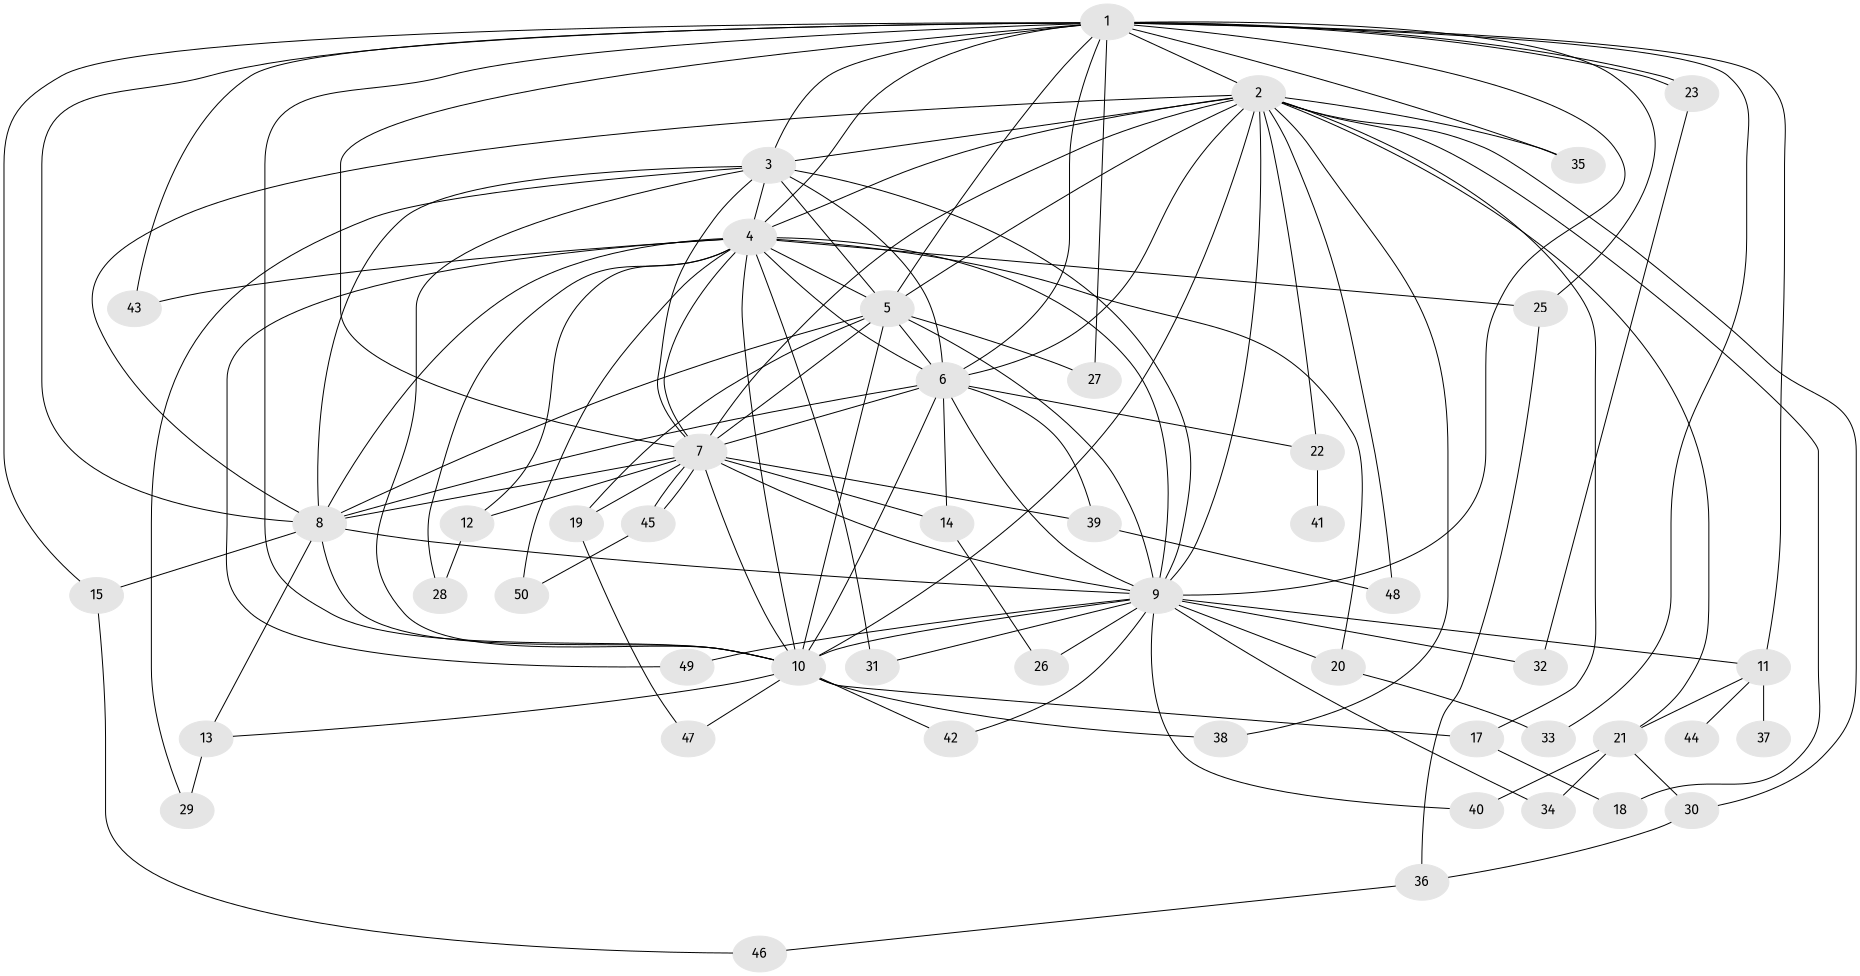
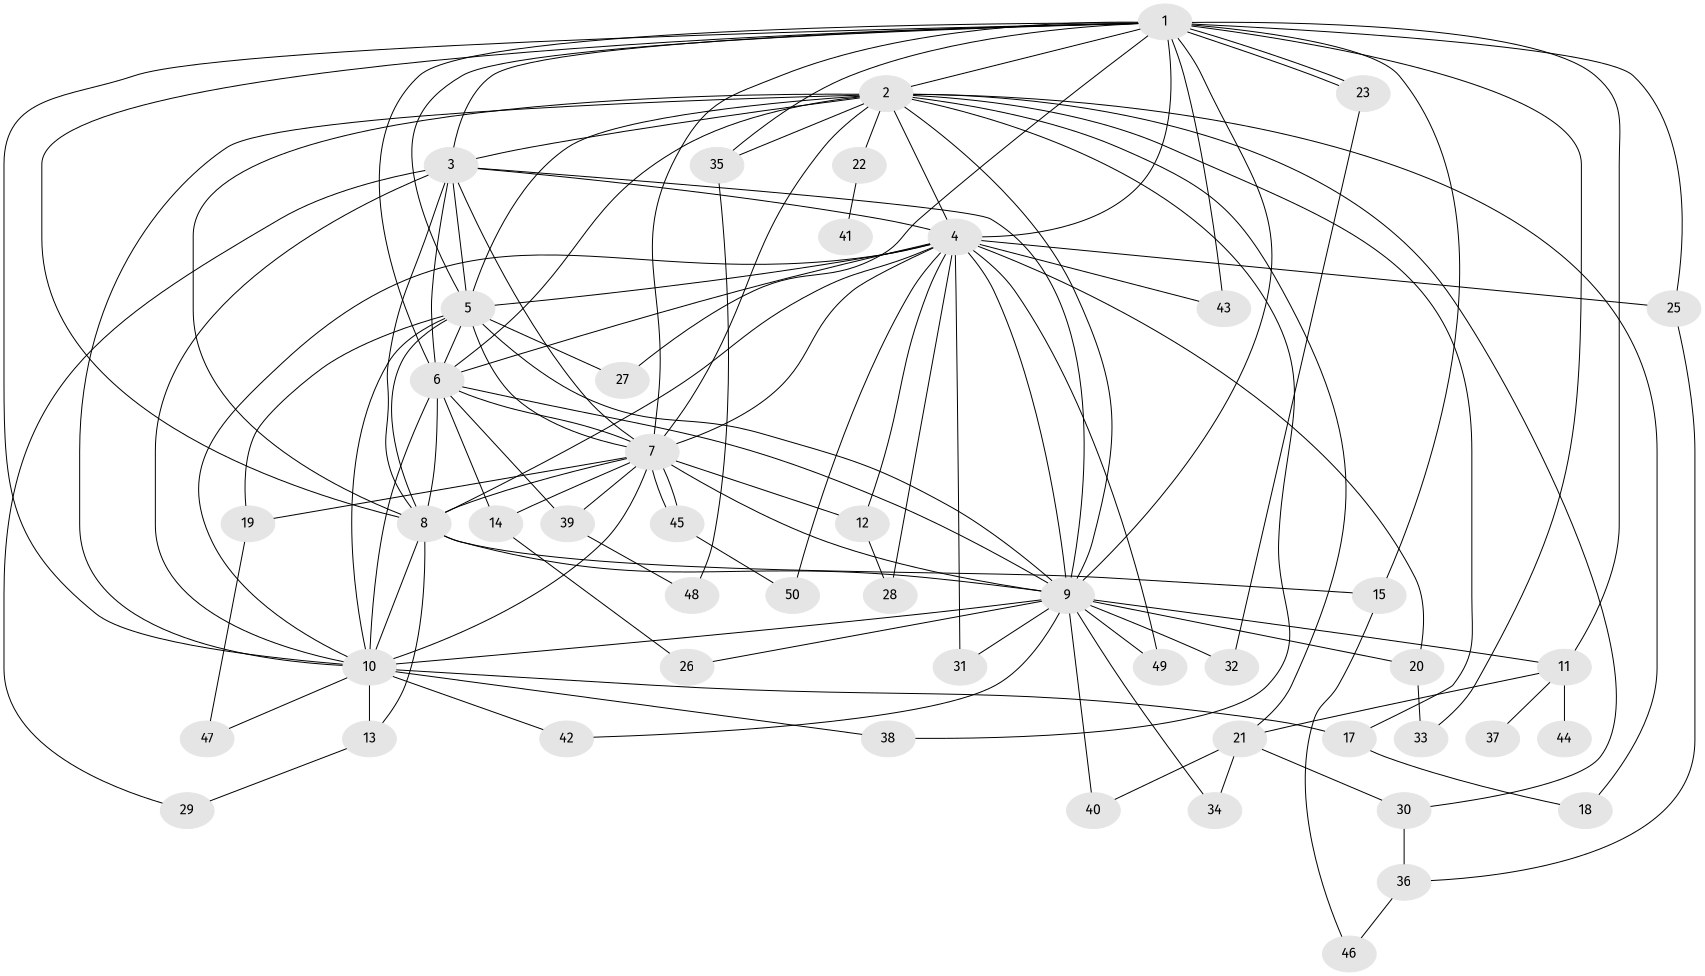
edge "2" -- "48": now "35" -- "48"
edge "6" -- "22": removed
